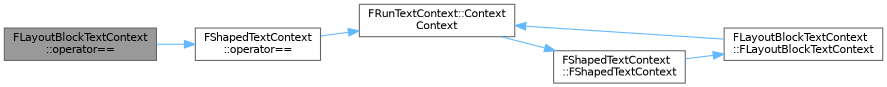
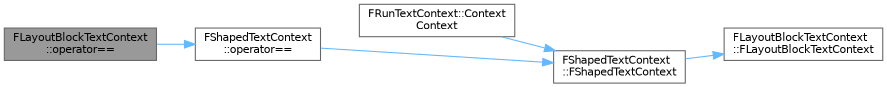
edge "FLayoutBlockTextContext ::FLayoutBlockTextContext" -> "FRunTextContext::Context Context": removed
edge "FShapedTextContext ::operator==" -> "FRunTextContext::Context Context": now "FShapedTextContext ::operator==" -> "FShapedTextContext ::FShapedTextContext"
